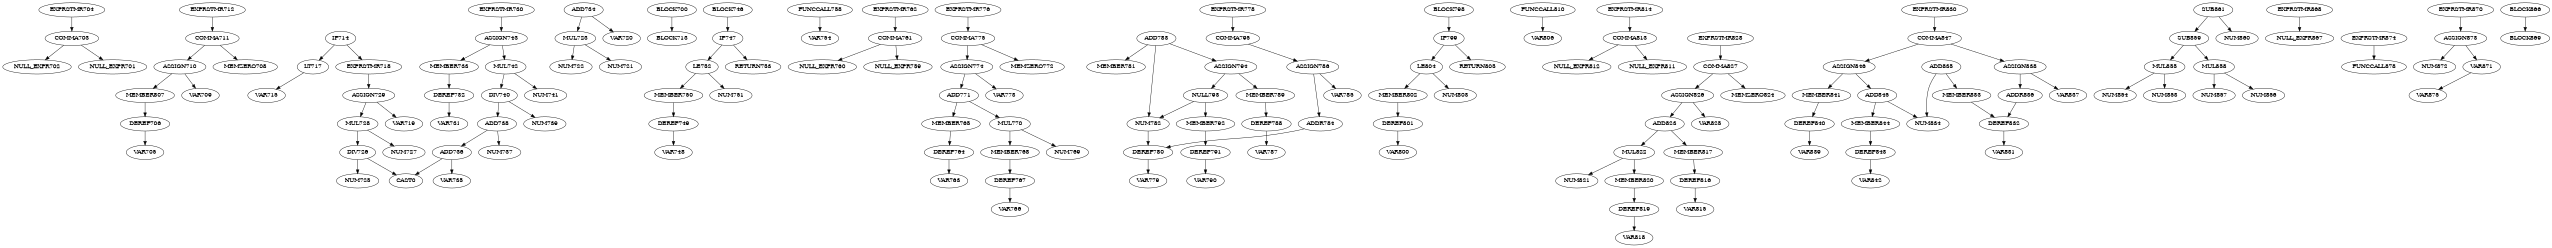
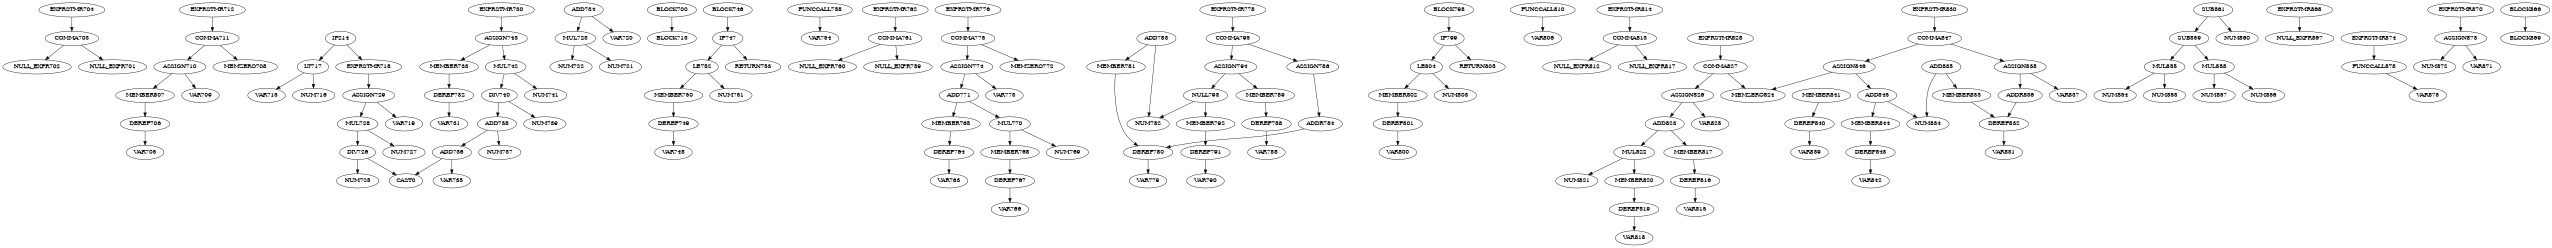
node "IF714": label "IF714" -> "IF214"
edge "ADD783" -> "ASSIGN794": now "COMMA795" -> "ASSIGN794"
node "NULL_EXPR811": label "NULL_EXPR811" -> "NULL_EXPR817"
edge "ASSIGN846" -> "MEMBER841": now "ASSIGN846" -> "MEMZERO824"
edge "VAR871" -> "VAR875": now "FUNCCALL878" -> "VAR875"
node "NUM716": added
node "VAR785": removed
edge "NUM782" -> "DEREF780": now "MEMBER781" -> "DEREF780"
node "VAR787": label "VAR787" -> "VAR788"
